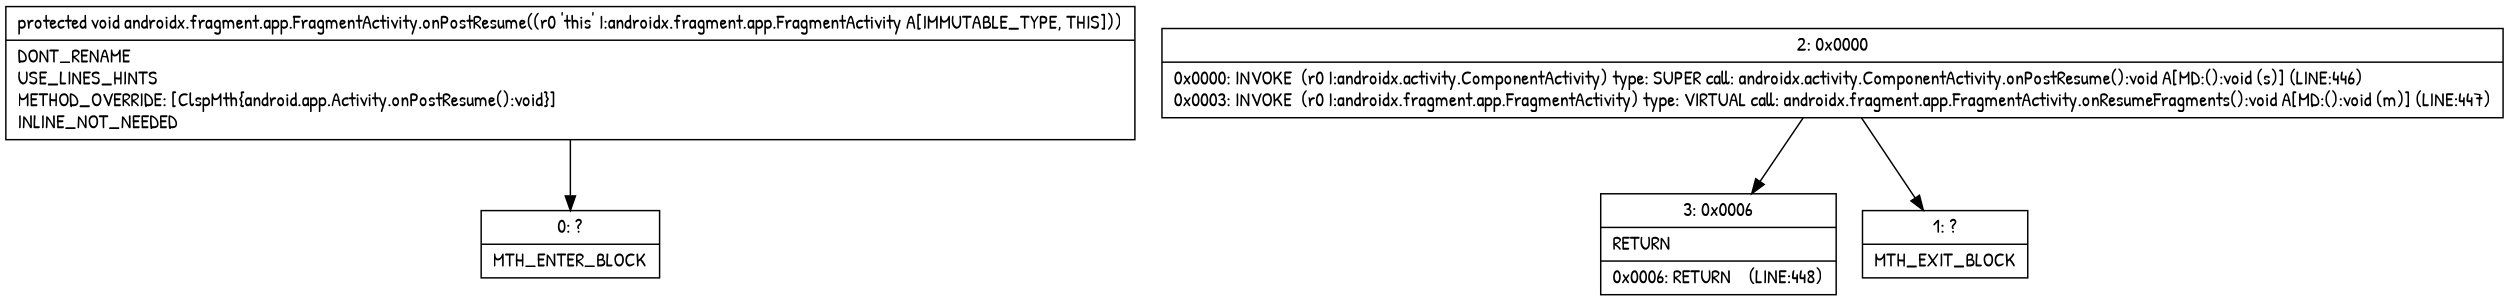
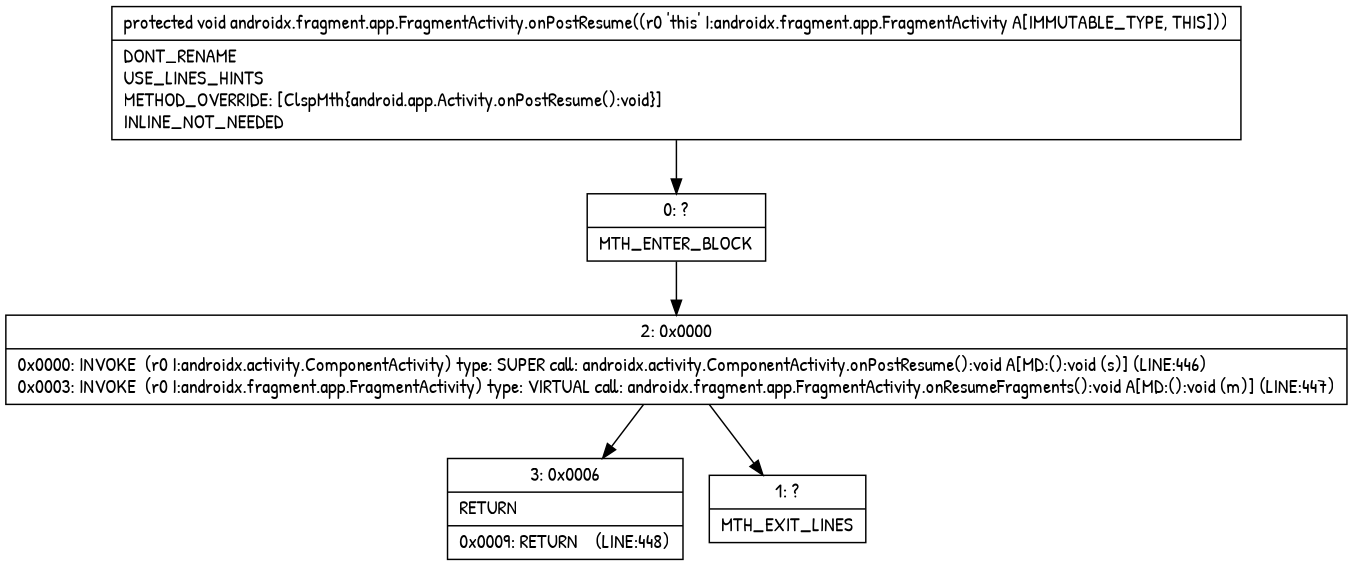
node "1: ?": text "MTH_EXIT_BLOCK" -> "MTH_EXIT_LINES"
node "3: 0x0006": text "0x0006: RETURN    (LINE:448)" -> "0x0009: RETURN    (LINE:448)"
edge "0: ?" -> "2: 0x0000": added
